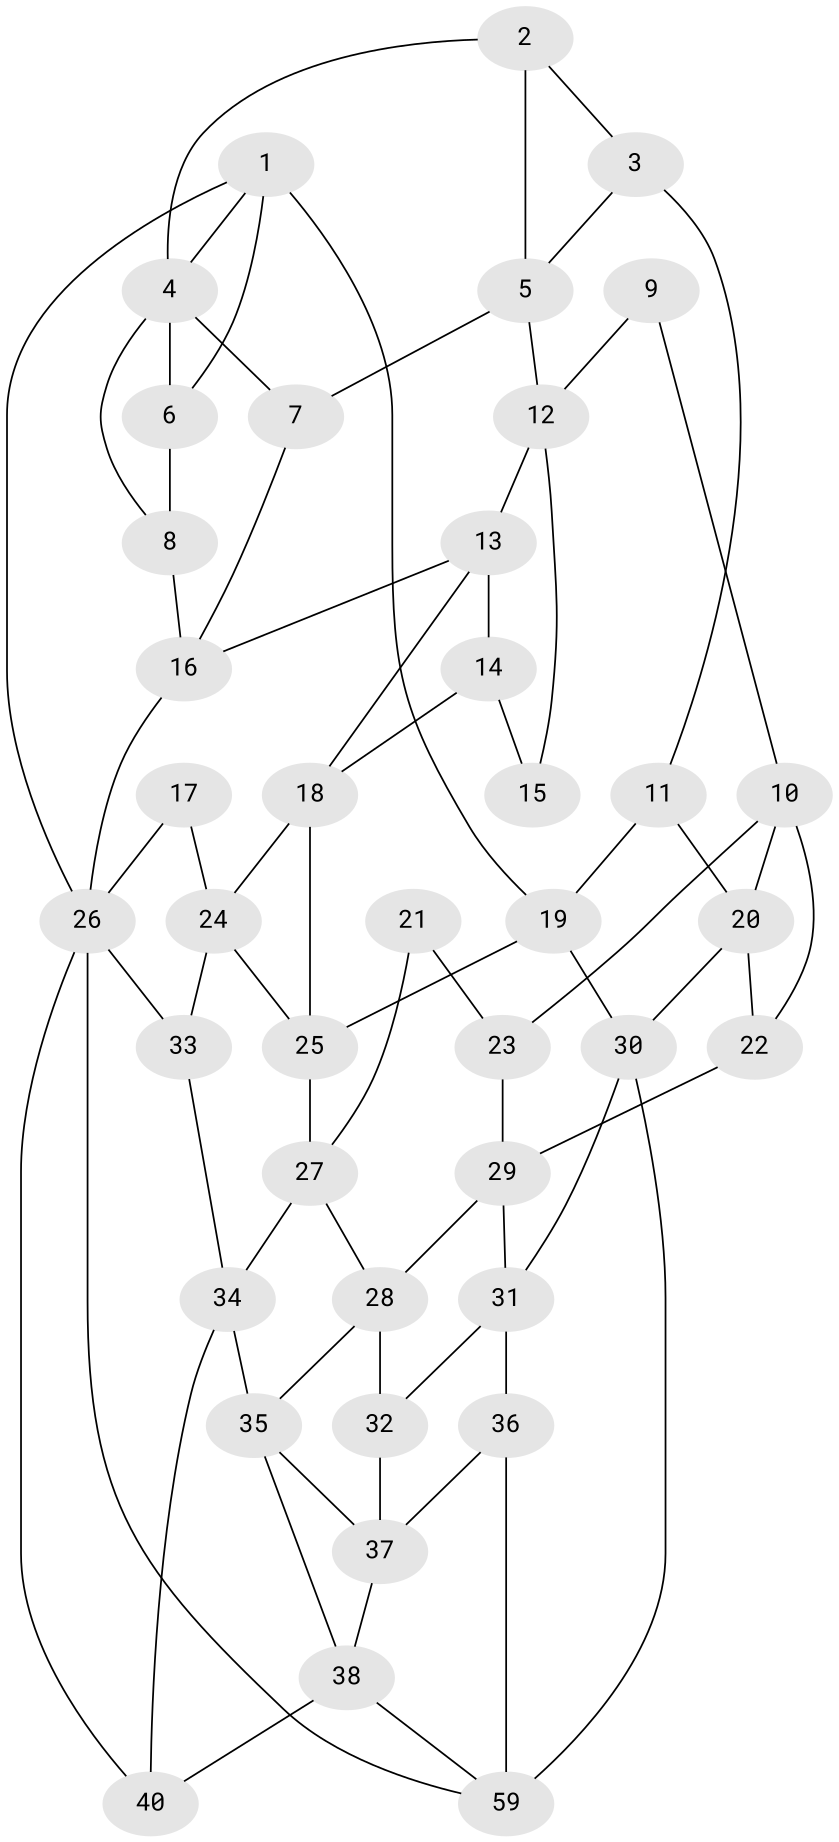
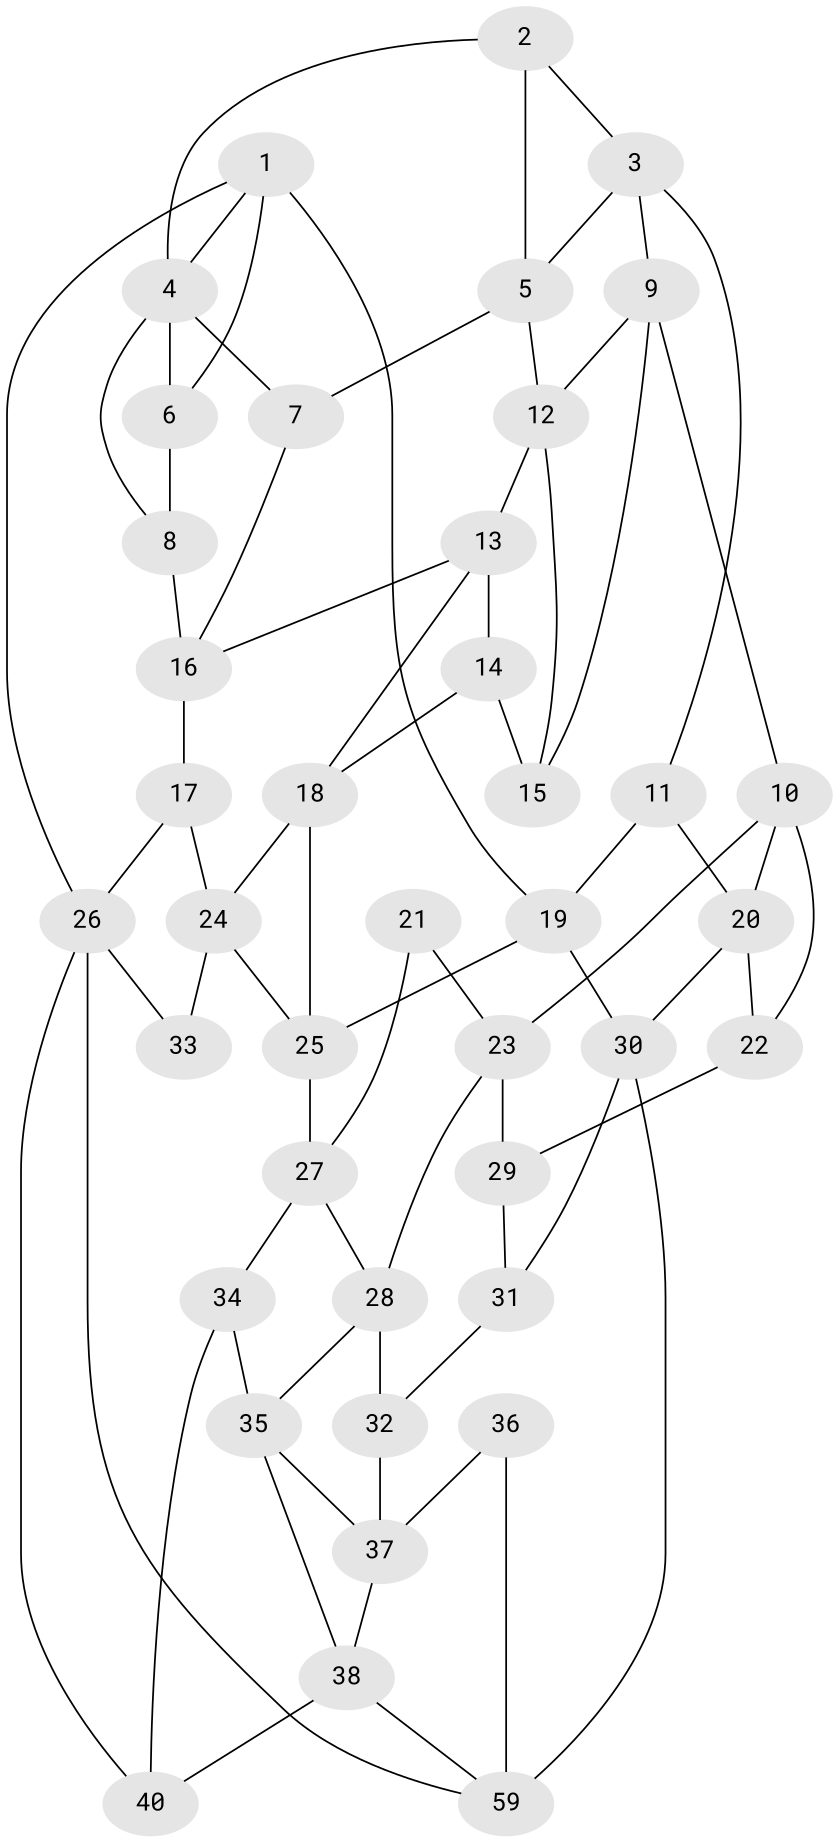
edge "3" -- "9": added
edge "9" -- "15": added
edge "16" -- "26": now "16" -- "17"
edge "33" -- "34": removed
edge "29" -- "28": now "23" -- "28"
edge "31" -- "36": removed
